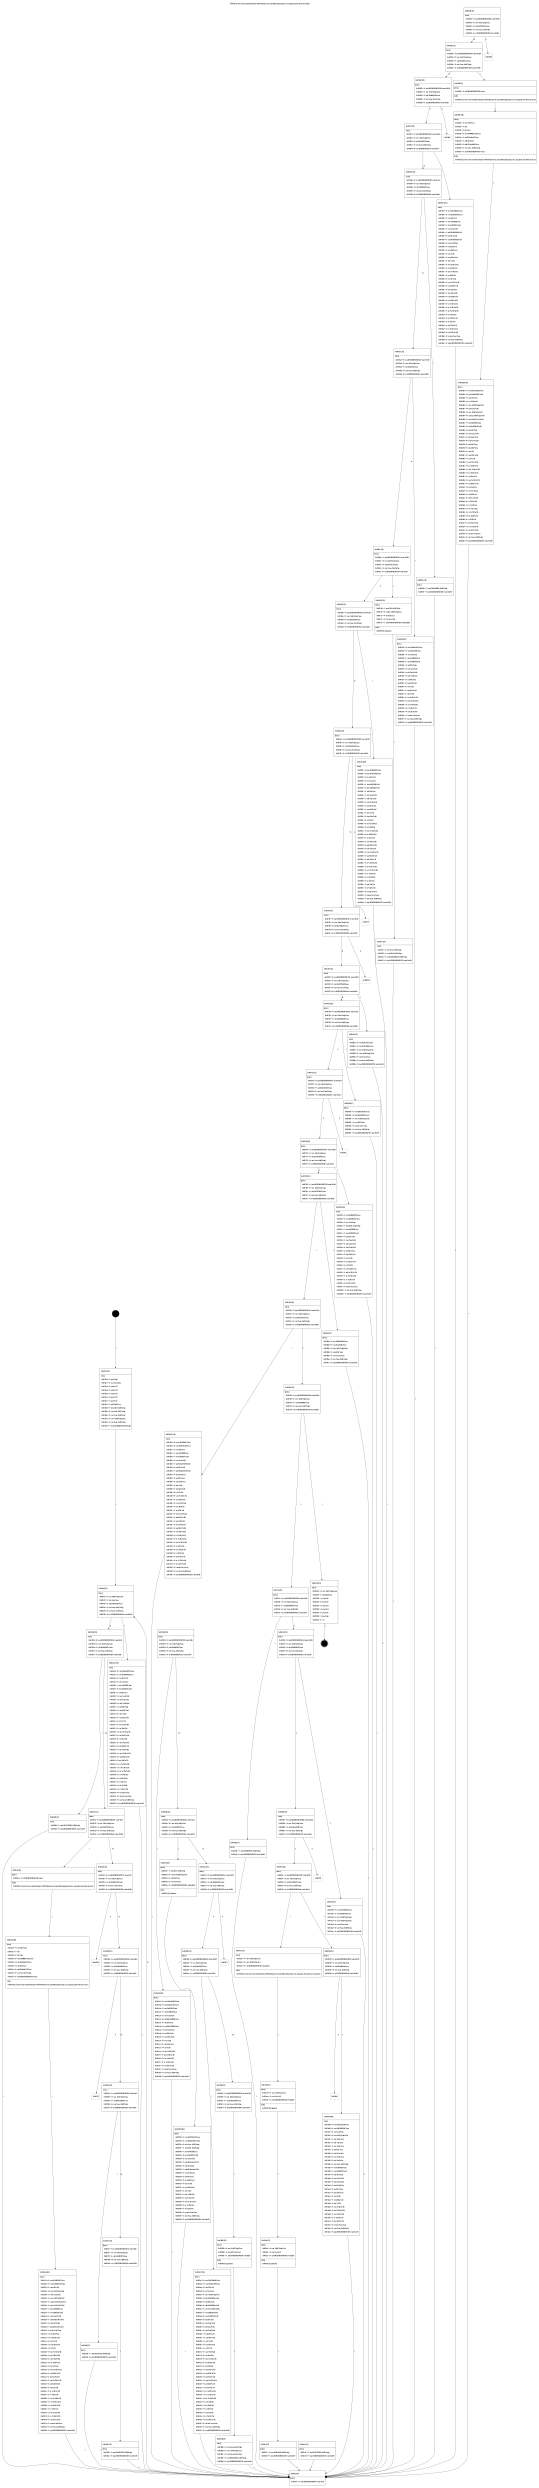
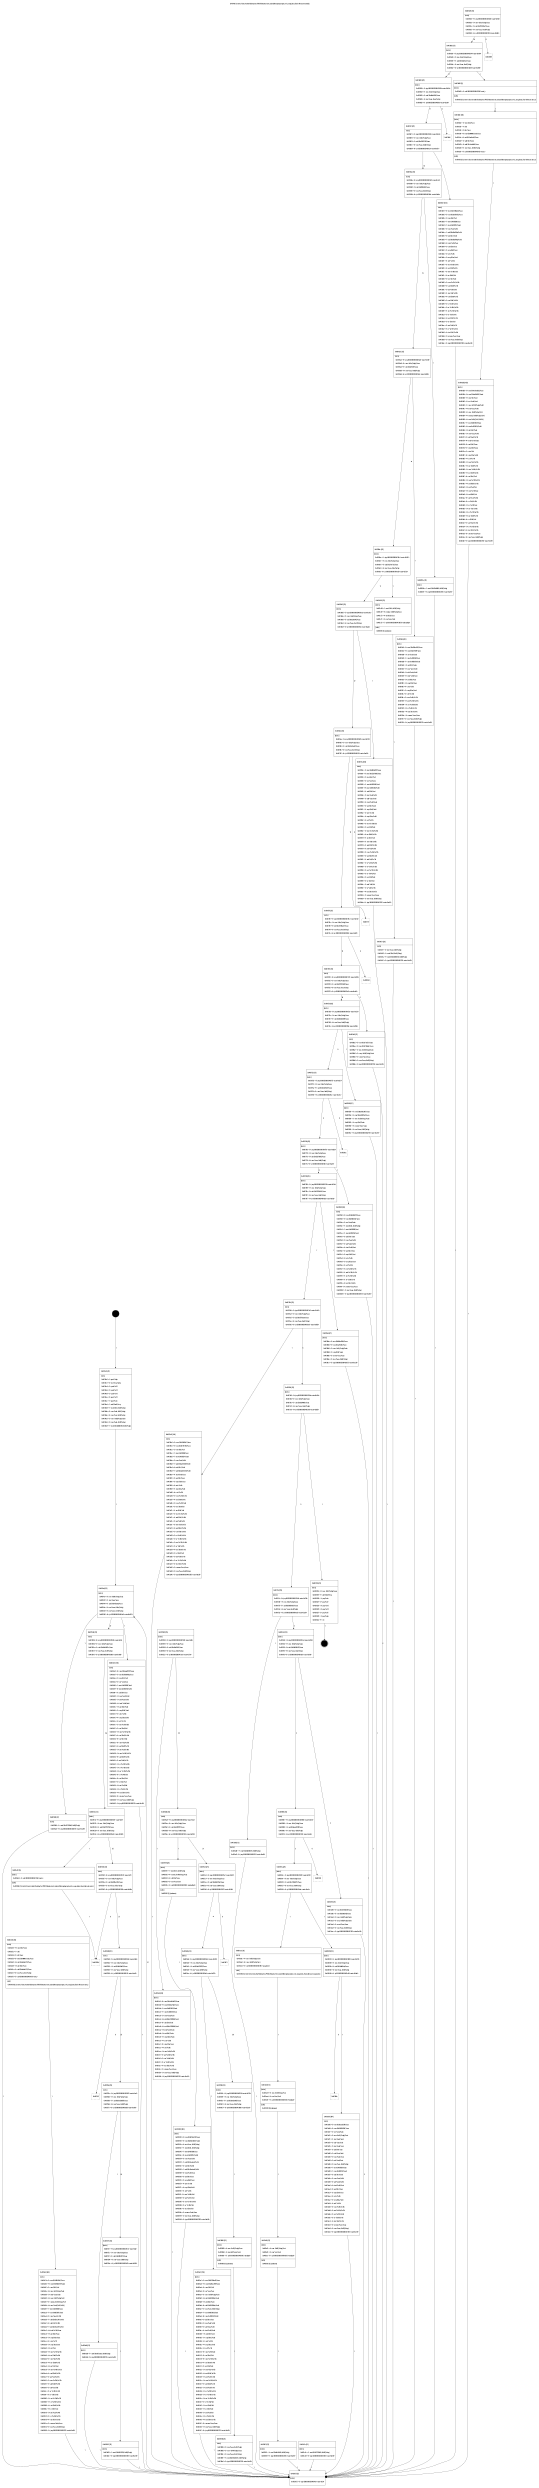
edge "0x401506 [22]" -> "0x401999 [12]": now "0x4014ef [23]" -> "0x401999 [12]"
edge "0x401a50 [5]" -> "0x401a55 [40]": now "0x401a50 [5]" -> "0x40202b"
